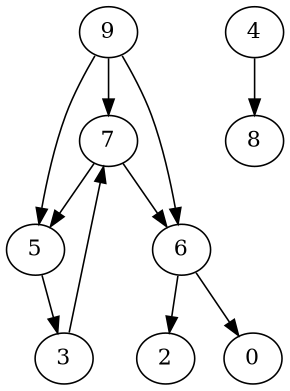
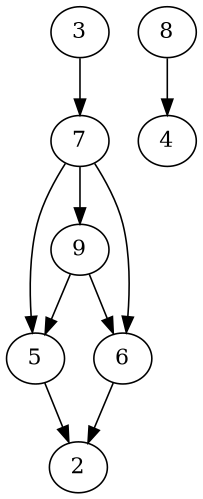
edge "9" -> "7": reversed
edge "4" -> "8": reversed
edge "5" -> "3": now "5" -> "2"
node "0": removed
